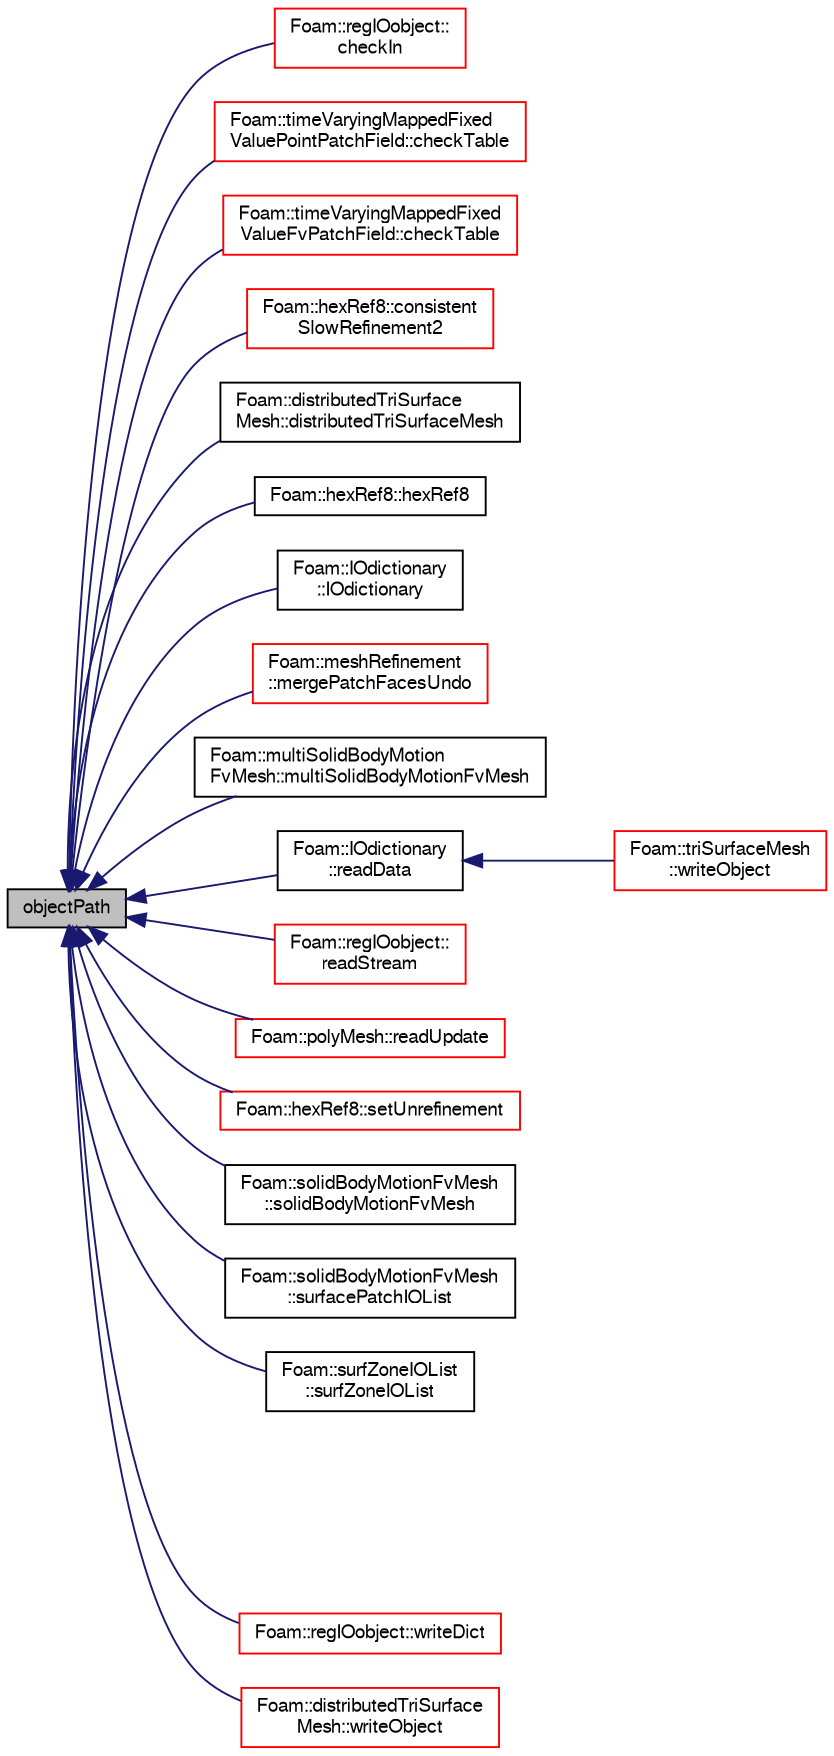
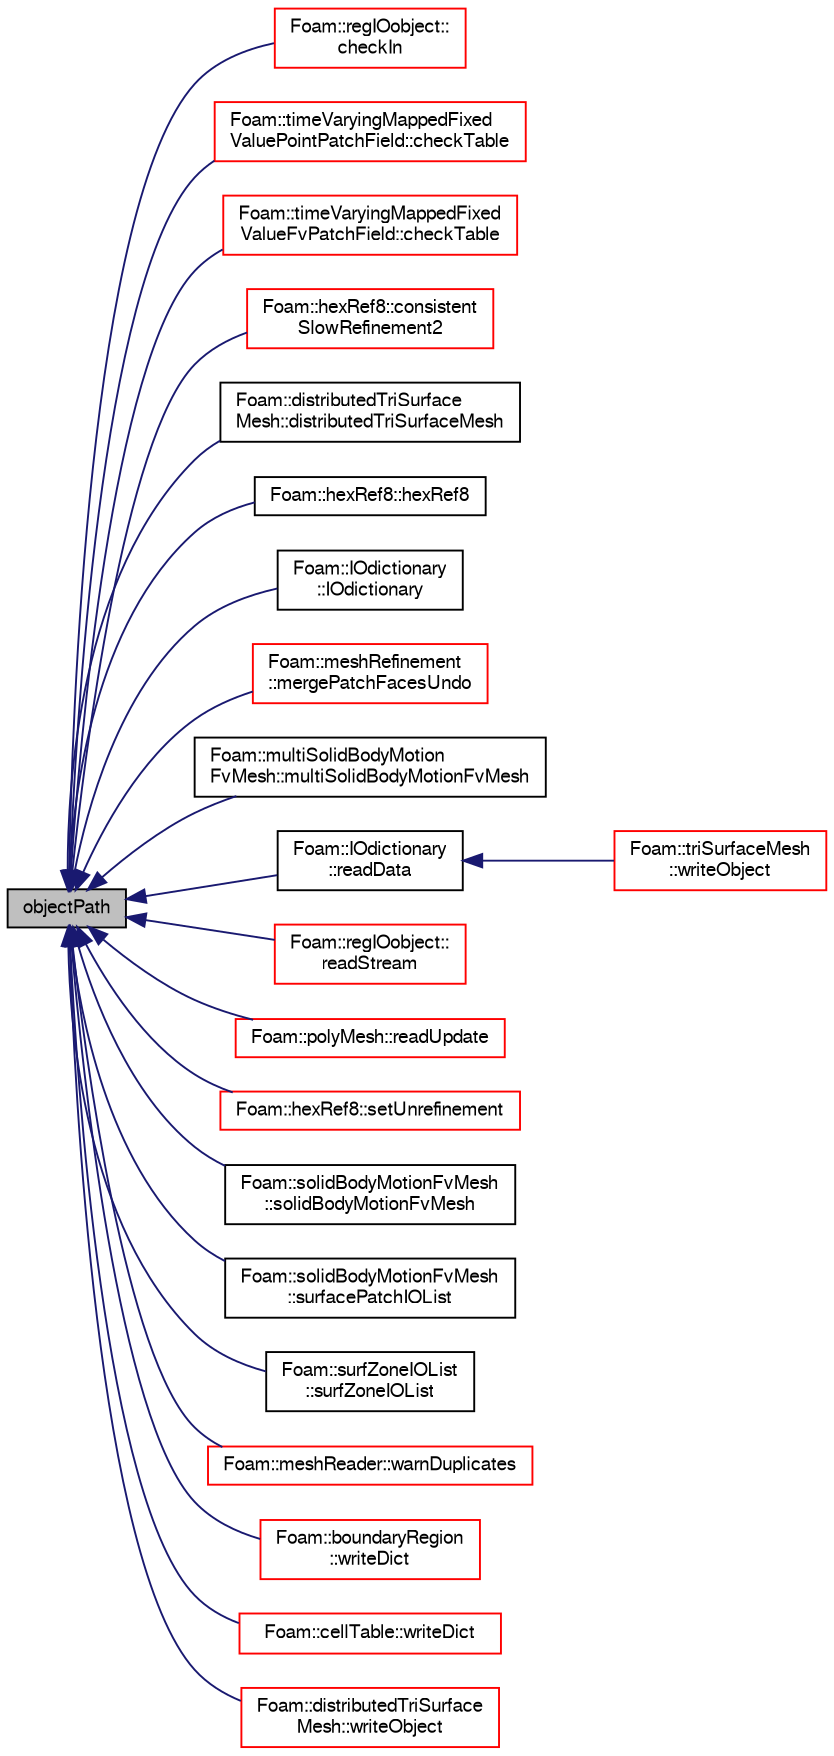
node "Foam::meshReader::warnDuplicates": added
node "Foam::boundaryRegion ::writeDict": added
node "Foam::regIOobject::writeDict": label "Foam::regIOobject::writeDict" -> "Foam::cellTable::writeDict"
